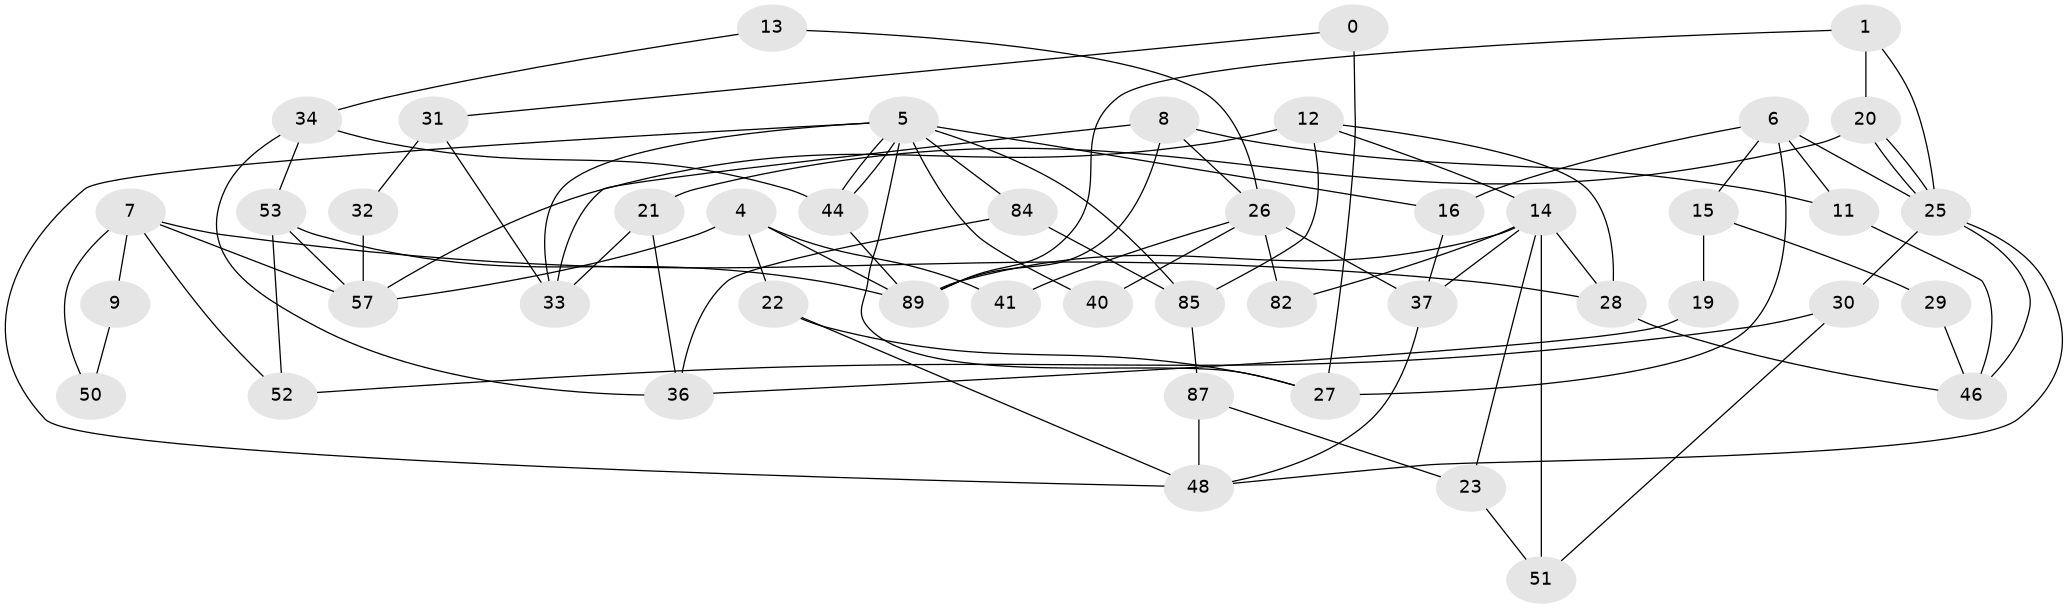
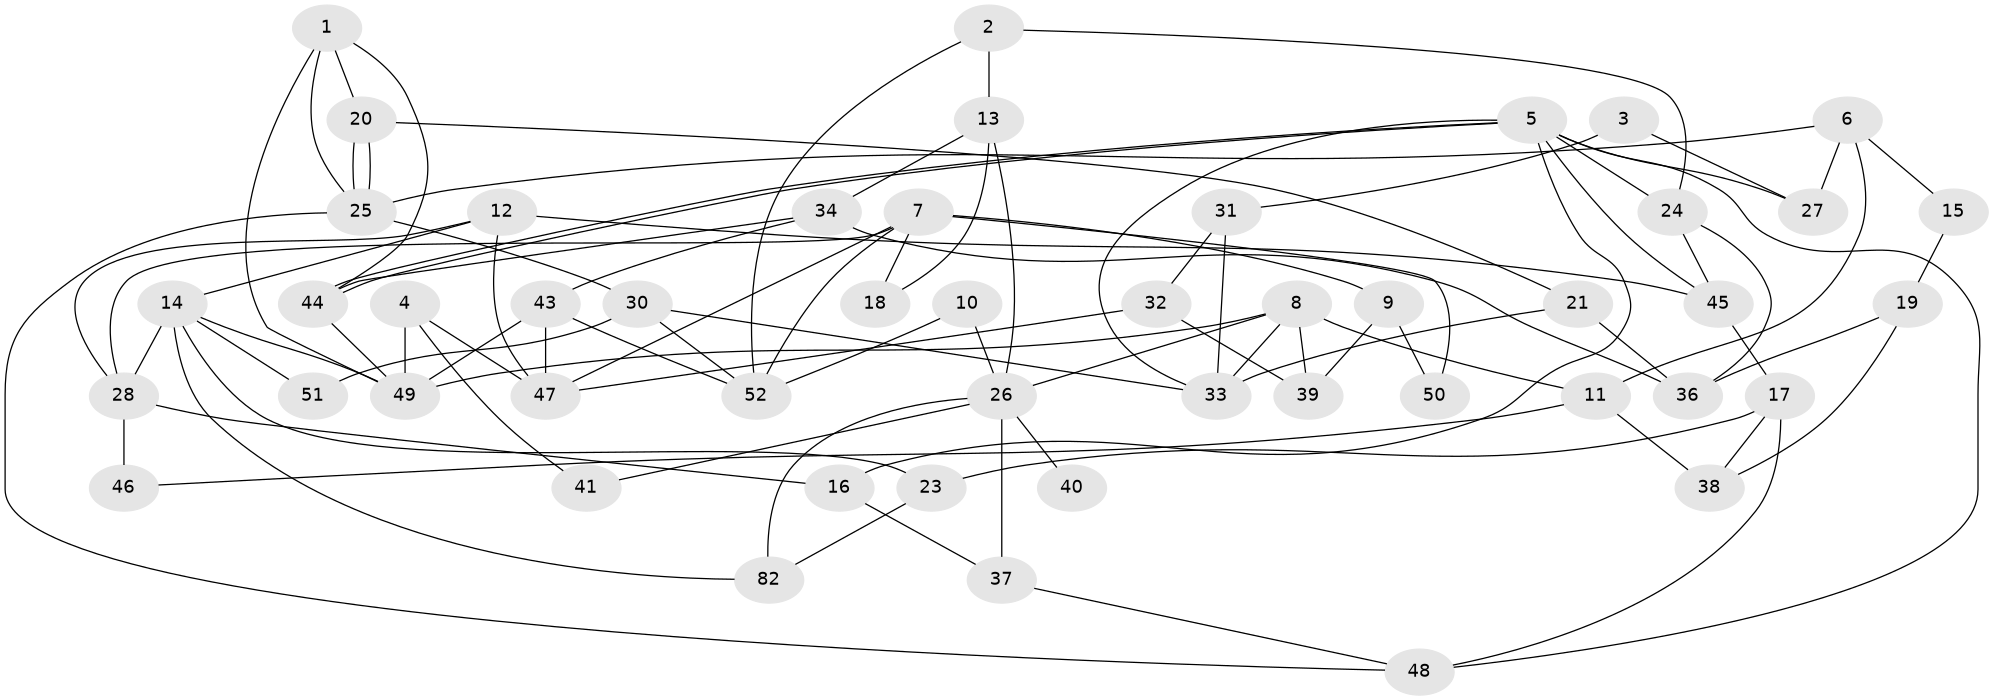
node "2": added
node "0": label "0" -> "3"
edge "6" -- "16": now "28" -- "16"
edge "1" -- "44": added
node "53": label "53" -> "43"
node "84": label "84" -> "24"
edge "5" -- "40": removed
edge "14" -- "37": removed
edge "25" -- "46": removed
node "57": label "57" -> "47"
node "22": removed
node "18": added
node "89": label "89" -> "49"
node "10": added
node "85": label "85" -> "45"
node "29": removed
edge "30" -- "33": added
node "87": label "87" -> "17"
node "39": added
node "38": added
edge "23" -- "51": now "23" -- "82"
